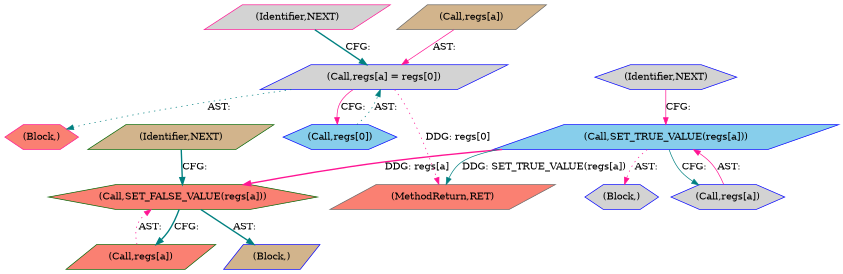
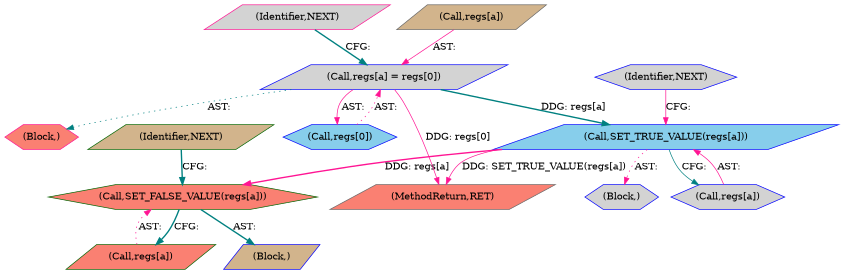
edge "(Call,regs[a] = regs[0])" -> "(Call,SET_TRUE_VALUE(regs[a]))": added, label "DDG: regs[a]"
edge "(Call,regs[a] = regs[0])" -> "(Call,regs[0])": label "CFG: " -> "AST: "
edge "(Call,regs[0])" -> "(Call,regs[a] = regs[0])": color teal -> deeppink
edge "(Call,regs[a] = regs[0])" -> "(MethodReturn,RET)": style dotted -> solid
edge "(Call,SET_TRUE_VALUE(regs[a]))" -> "(MethodReturn,RET)": color teal -> deeppink
